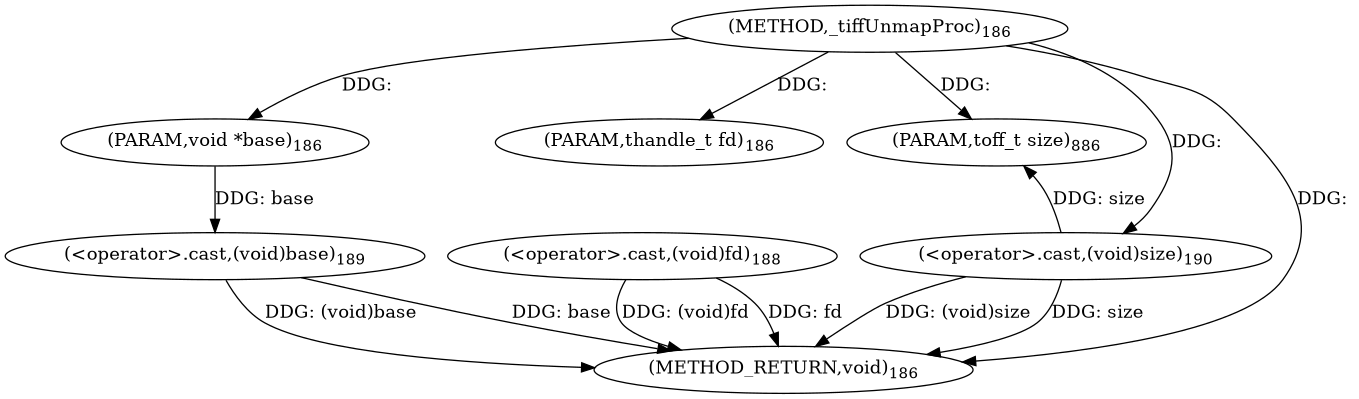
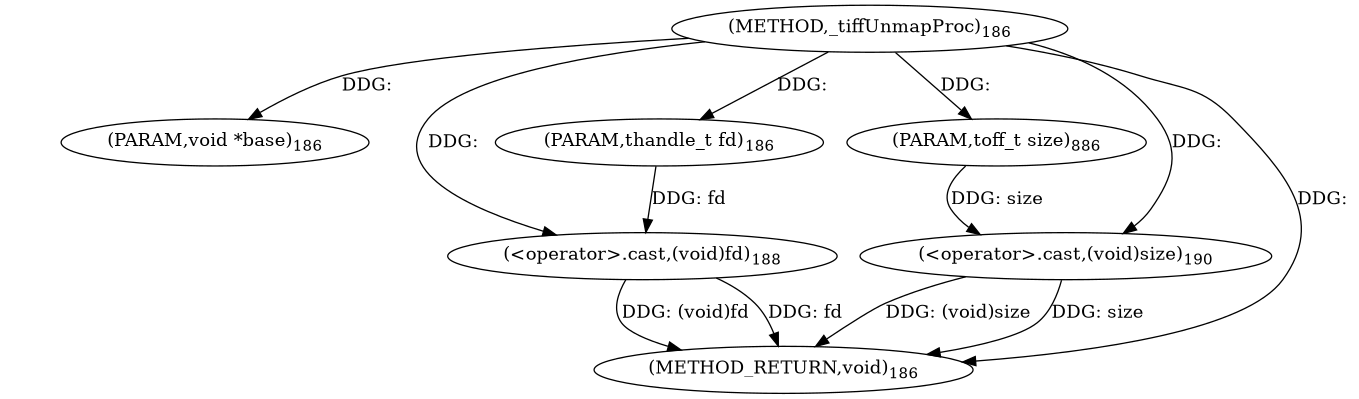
edge "(METHOD,_tiffUnmapProc)" -> "(<operator>.cast,(void)fd)": added, label "DDG:"
edge "(PARAM,thandle_t fd)" -> "(<operator>.cast,(void)fd)": added, label "DDG: fd"
edge "(<operator>.cast,(void)size)" -> "(PARAM,toff_t size)": reversed
node "(<operator>.cast,(void)base)": removed
